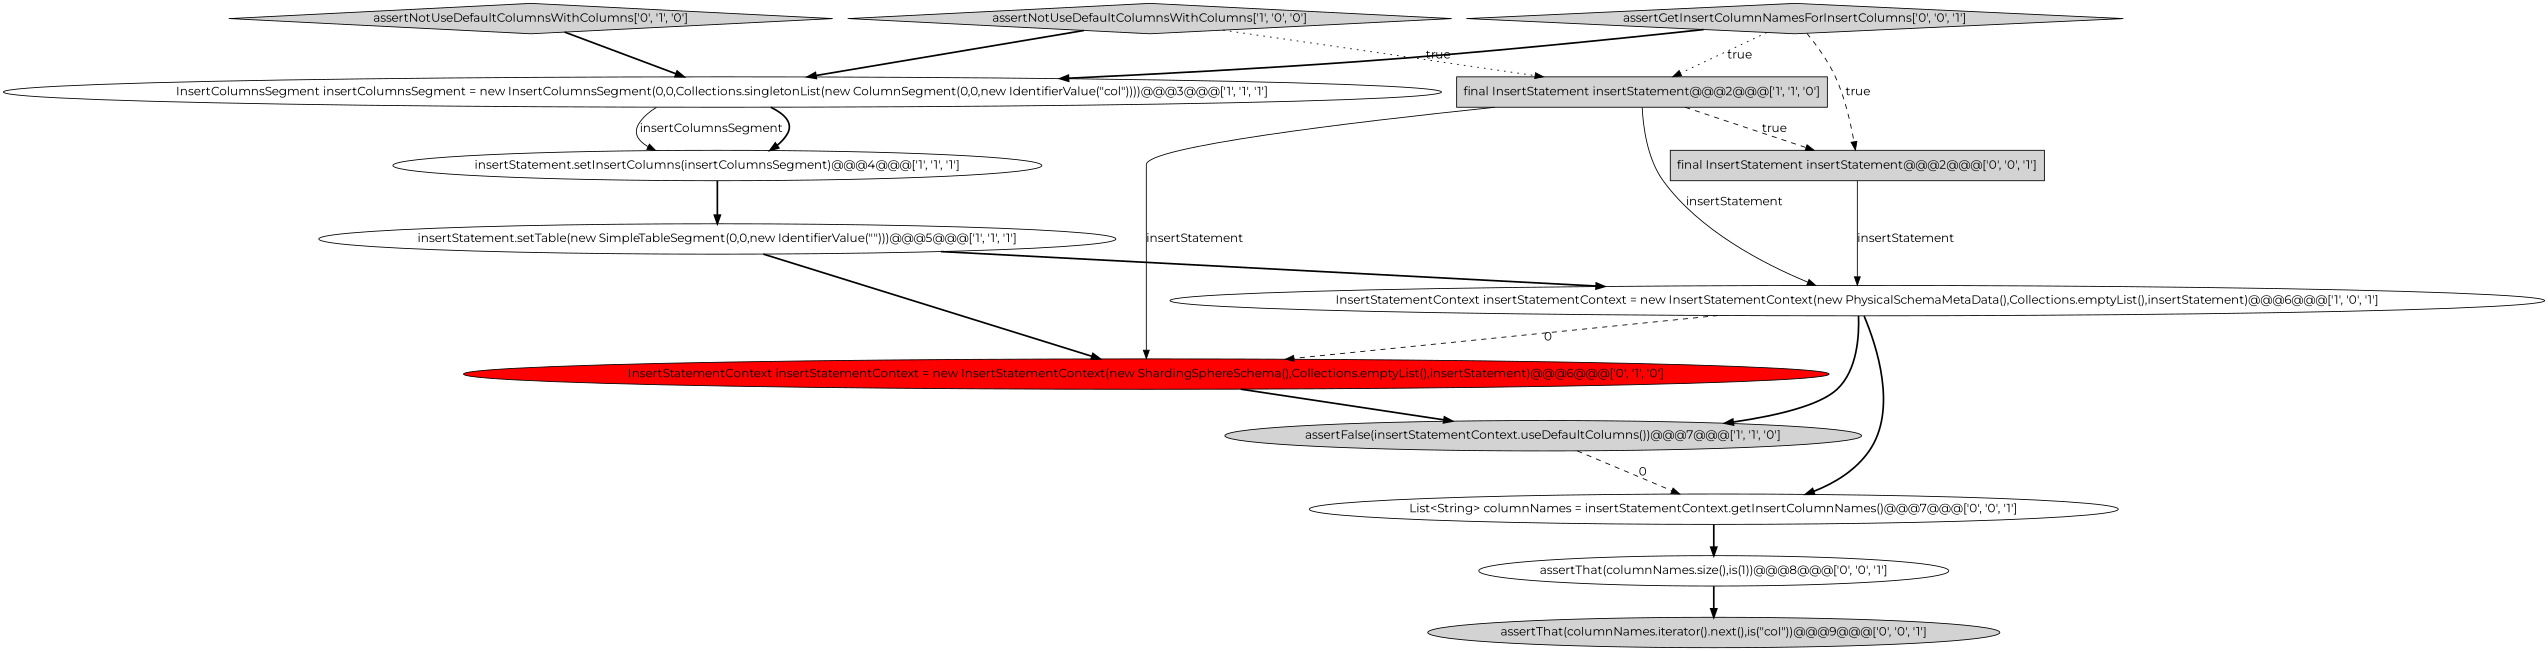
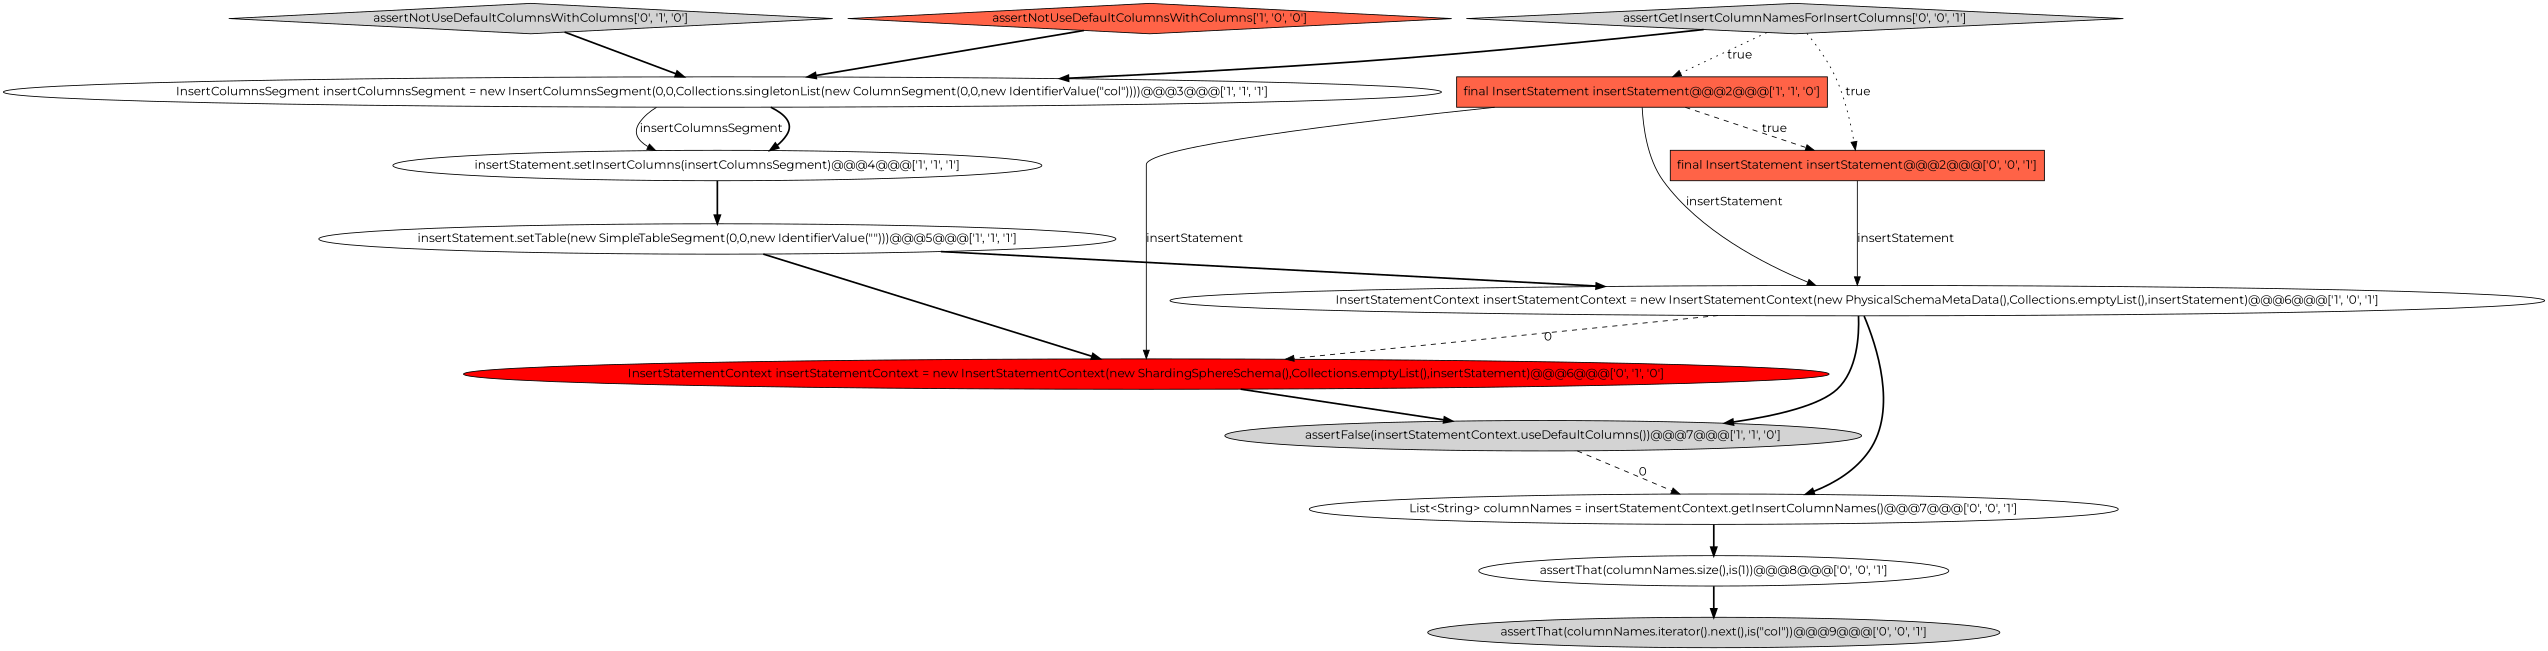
node "assertNotUseDefaultColumnsWithColumns['1', '0', '0']": fillcolor lightgray -> tomato
edge "assertNotUseDefaultColumnsWithColumns['1', '0', '0']" -> "final InsertStatement insertStatement@@@2@@@['1', '1', '0']": removed, label "true"
edge "assertGetInsertColumnNamesForInsertColumns['0', '0', '1']" -> "final InsertStatement insertStatement@@@2@@@['0', '0', '1']": style dashed -> dotted
node "final InsertStatement insertStatement@@@2@@@['1', '1', '0']": fillcolor lightgray -> tomato
node "final InsertStatement insertStatement@@@2@@@['0', '0', '1']": fillcolor lightgray -> tomato
